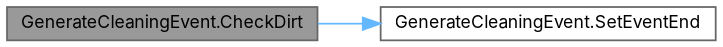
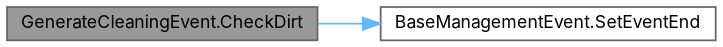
node "GenerateCleaningEvent.SetEventEnd": label "GenerateCleaningEvent.SetEventEnd" -> "BaseManagementEvent.SetEventEnd"
